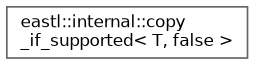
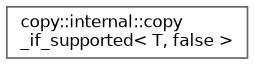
node "eastl::internal::copy _if_supported< T, false >": label "eastl::internal::copy _if_supported< T, false >" -> "copy::internal::copy _if_supported< T, false >"
